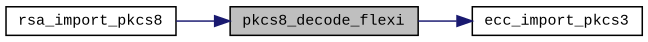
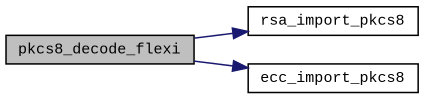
edge "rsa_import_pkcs8" -> "pkcs8_decode_flexi": reversed
node "ecc_import_pkcs3": label "ecc_import_pkcs3" -> "ecc_import_pkcs8"
